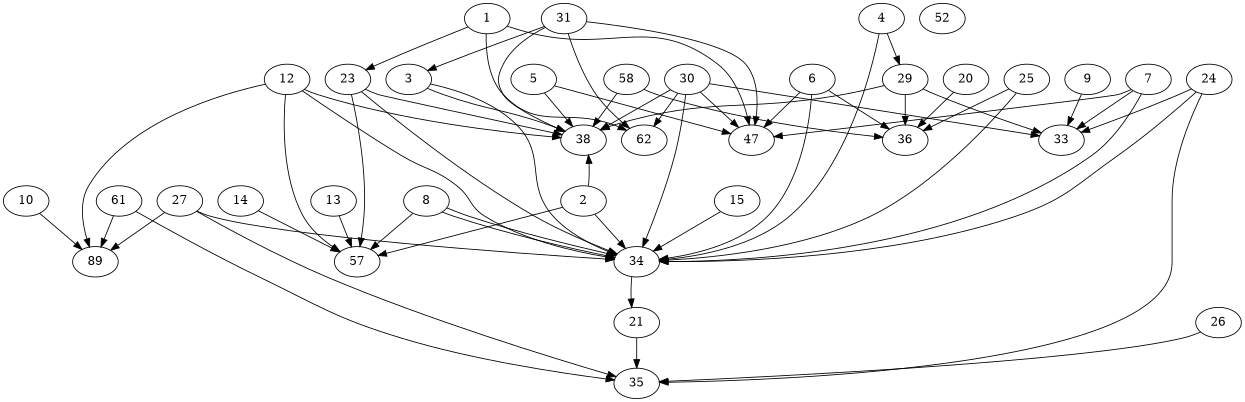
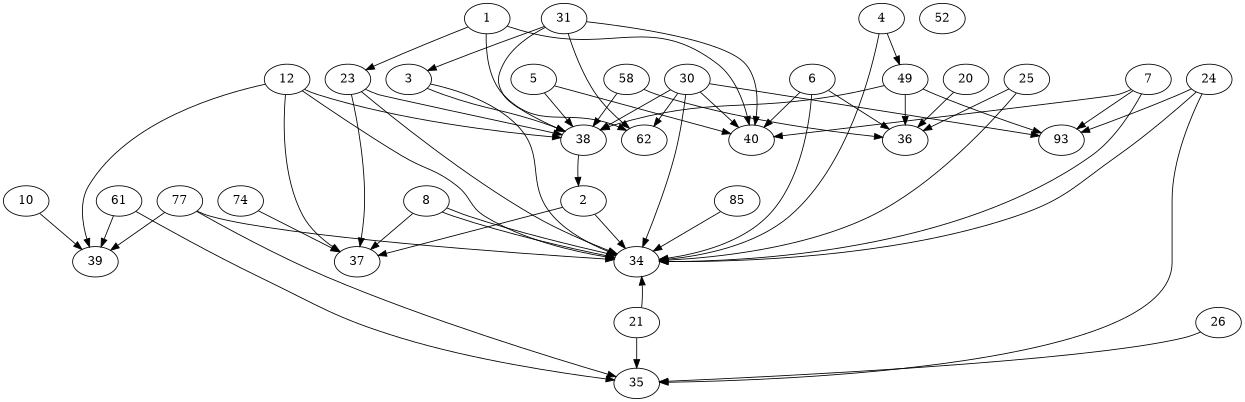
node "29": label "29" -> "49"
node "9": removed
node "47": label "47" -> "40"
node "33": label "33" -> "93"
edge "2" -> "38": reversed
node "27": label "27" -> "77"
node "14": label "14" -> "74"
node "13": removed
node "15": label "15" -> "85"
node "89": label "89" -> "39"
node "57": label "57" -> "37"
edge "34" -> "21": reversed
